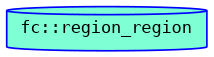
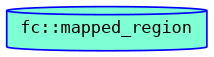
node "fc::region_region": label "fc::region_region" -> "fc::mapped_region"
